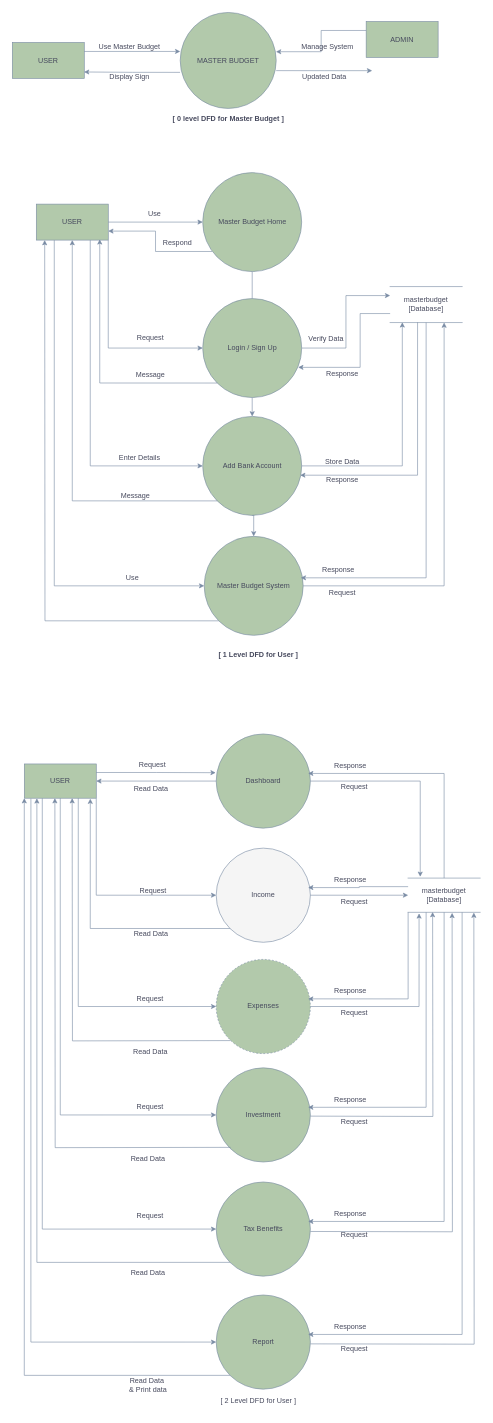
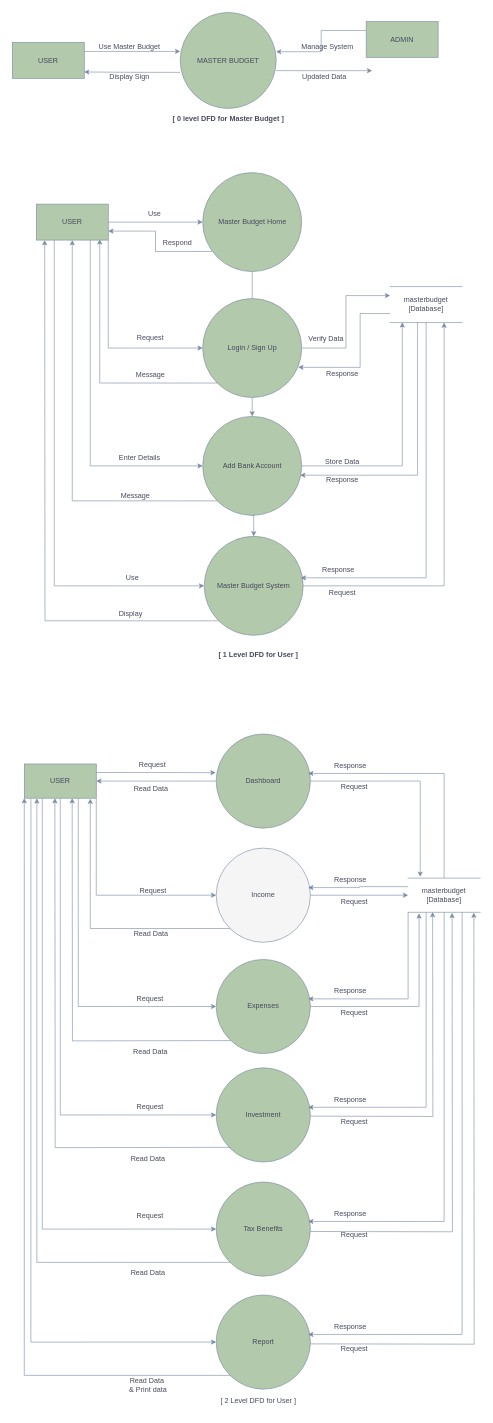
node "Display": added
node "Expenses": style dashed -> solid
